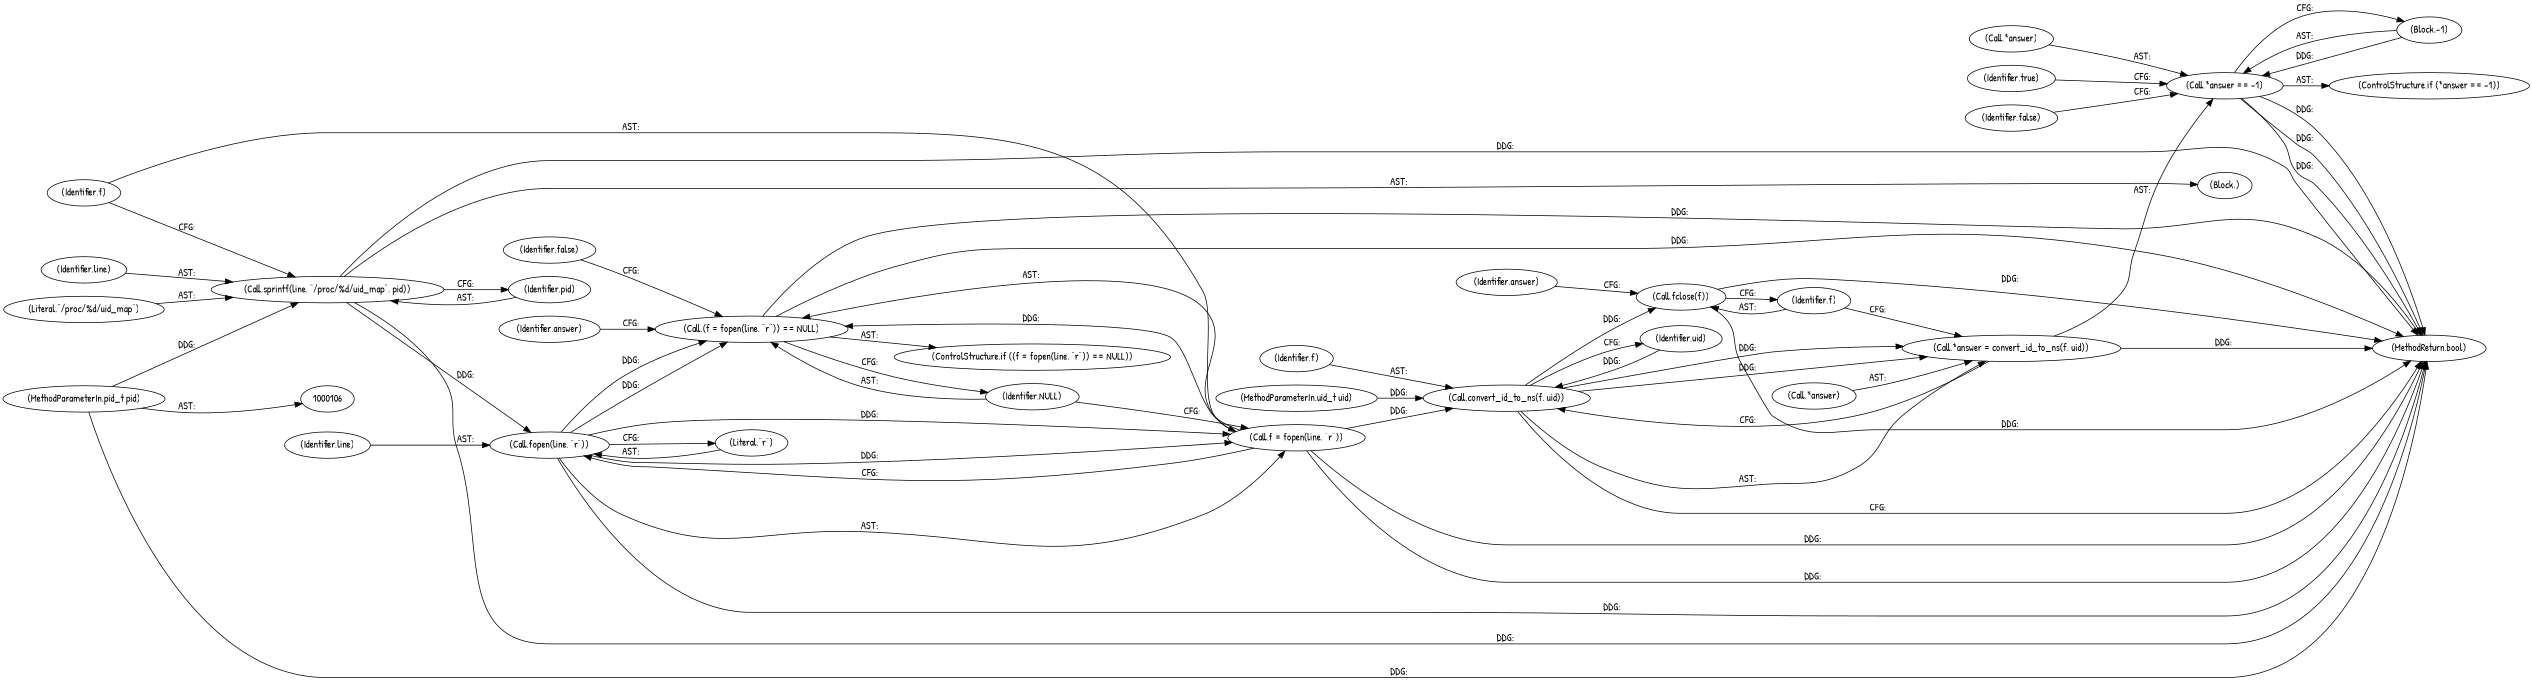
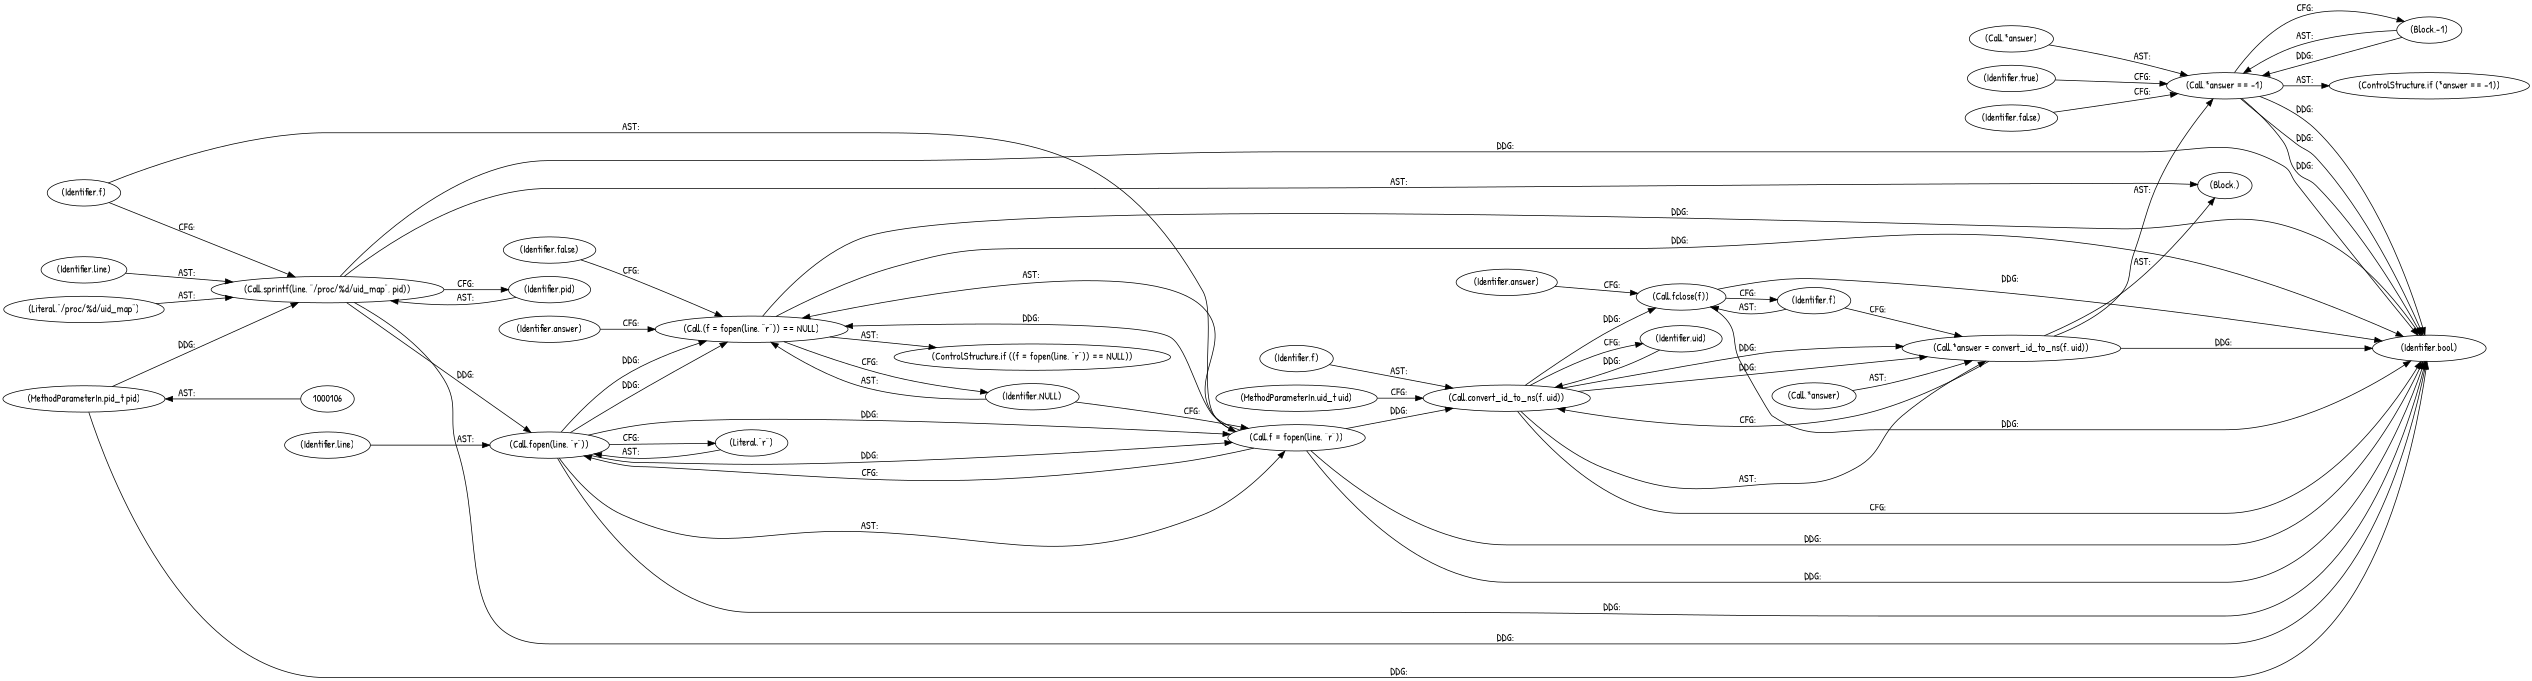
edge "(Call,*answer = convert_id_to_ns(f, uid))" -> "(Block,)": added, label "AST:"
node "(MethodReturn,bool)": label "(MethodReturn,bool)" -> "(Identifier,bool)"
edge "(MethodParameterIn,uid_t uid)" -> "(Call,convert_id_to_ns(f, uid))": label "DDG: " -> "CFG: "
edge "(MethodParameterIn,pid_t pid)" -> "1000106": reversed
